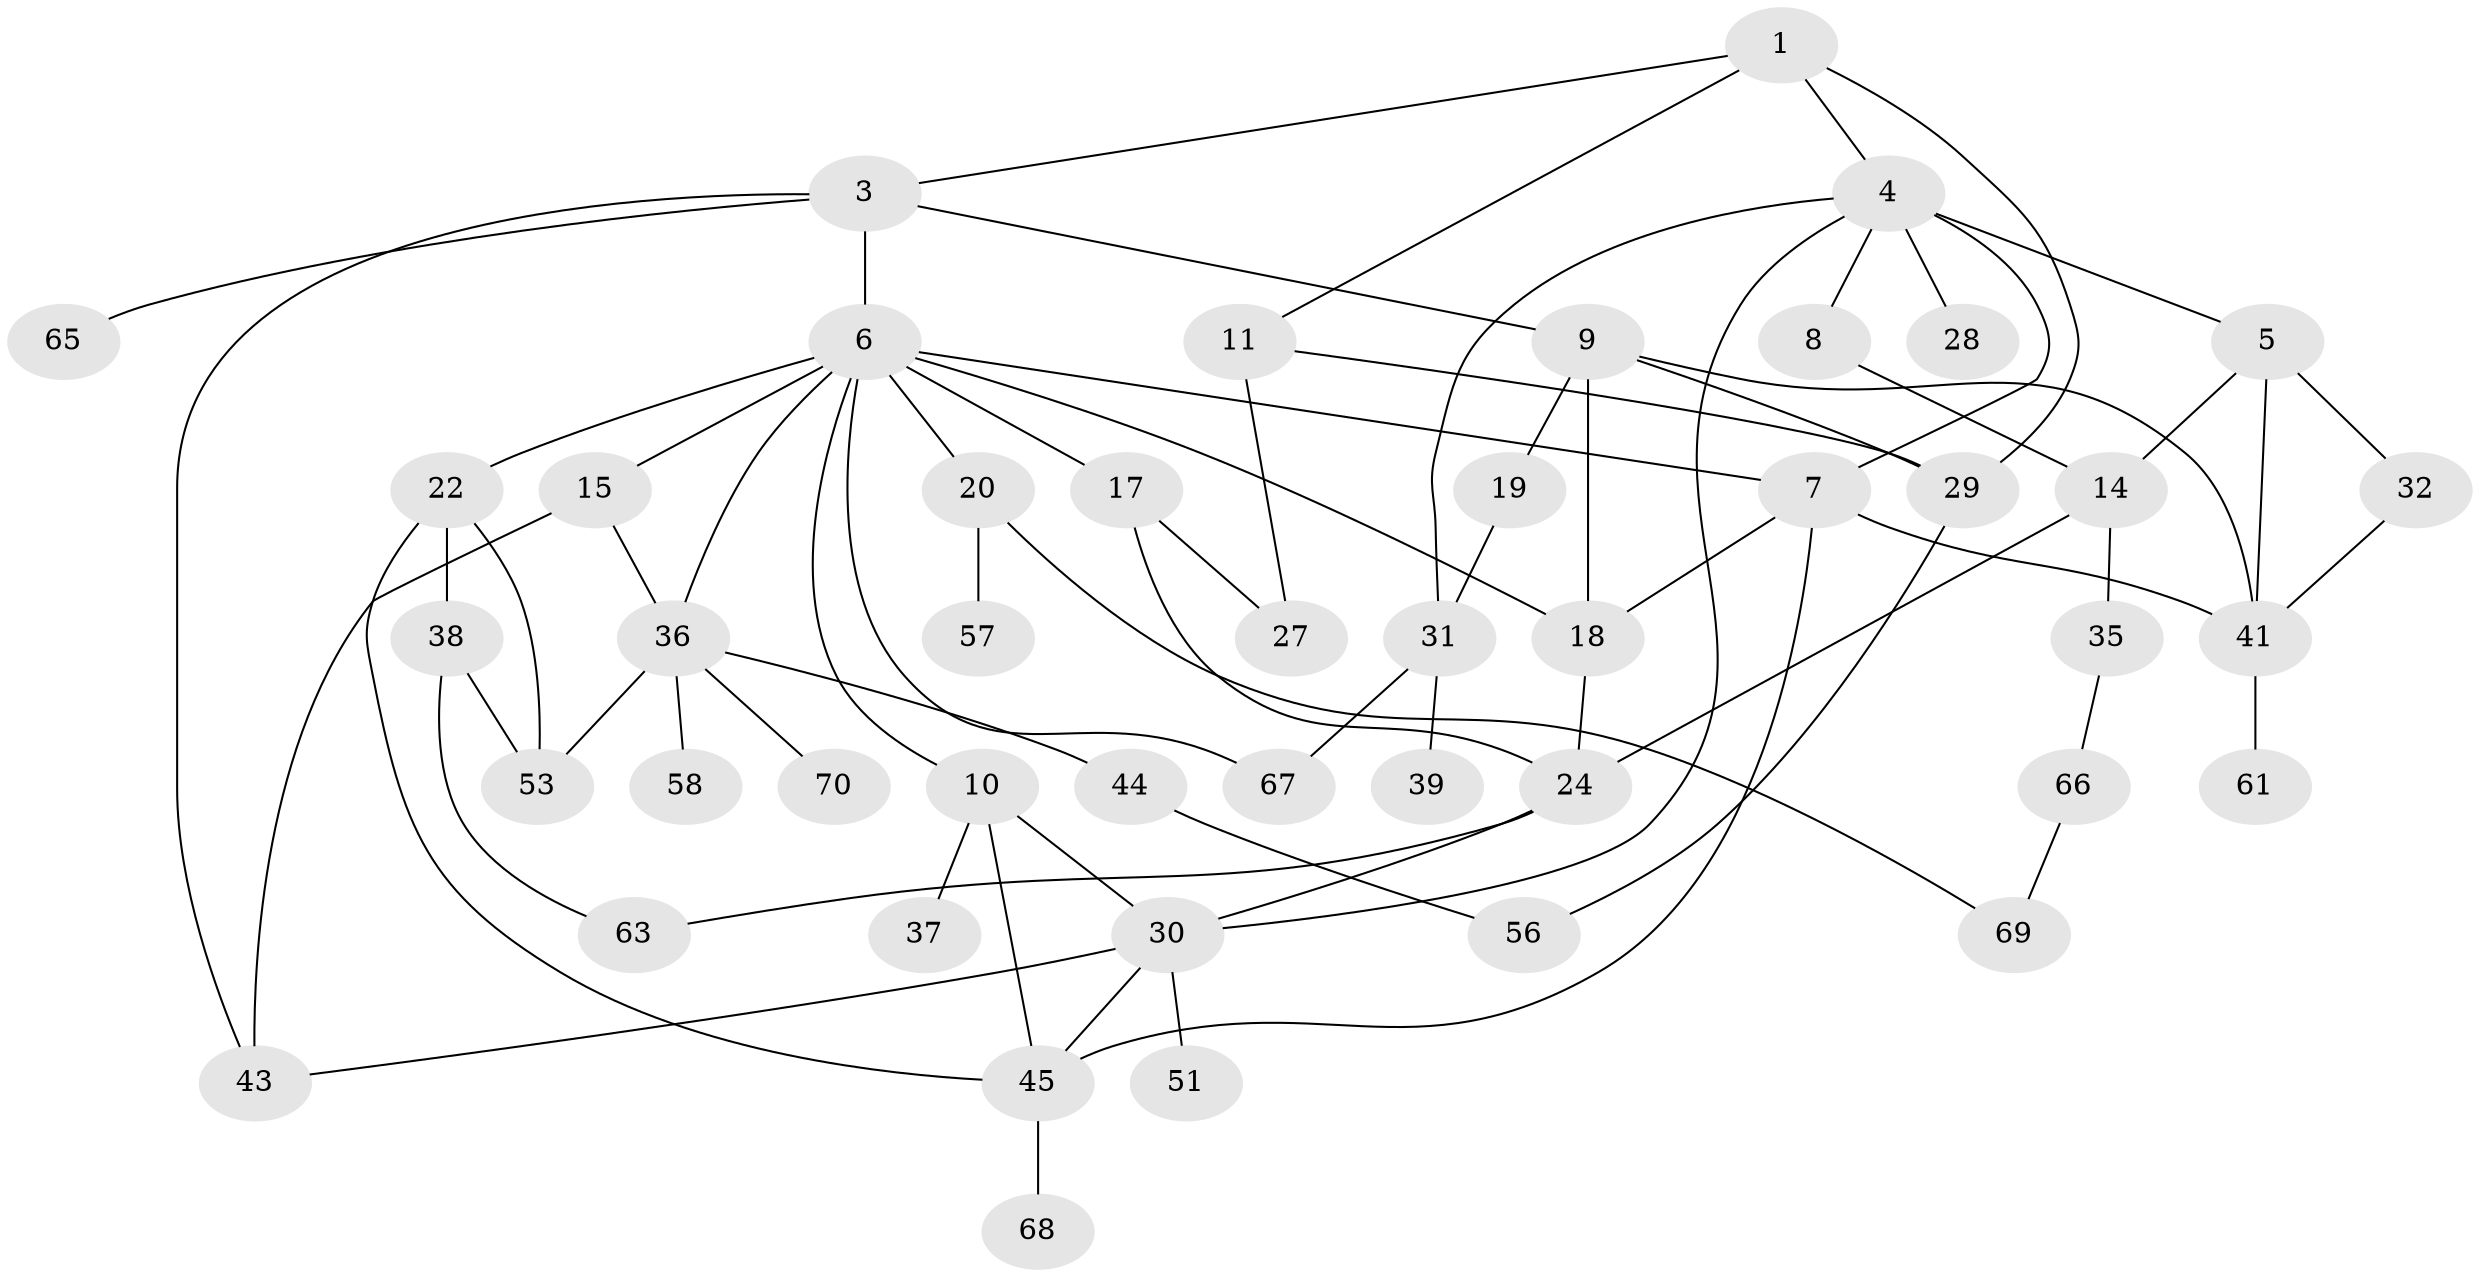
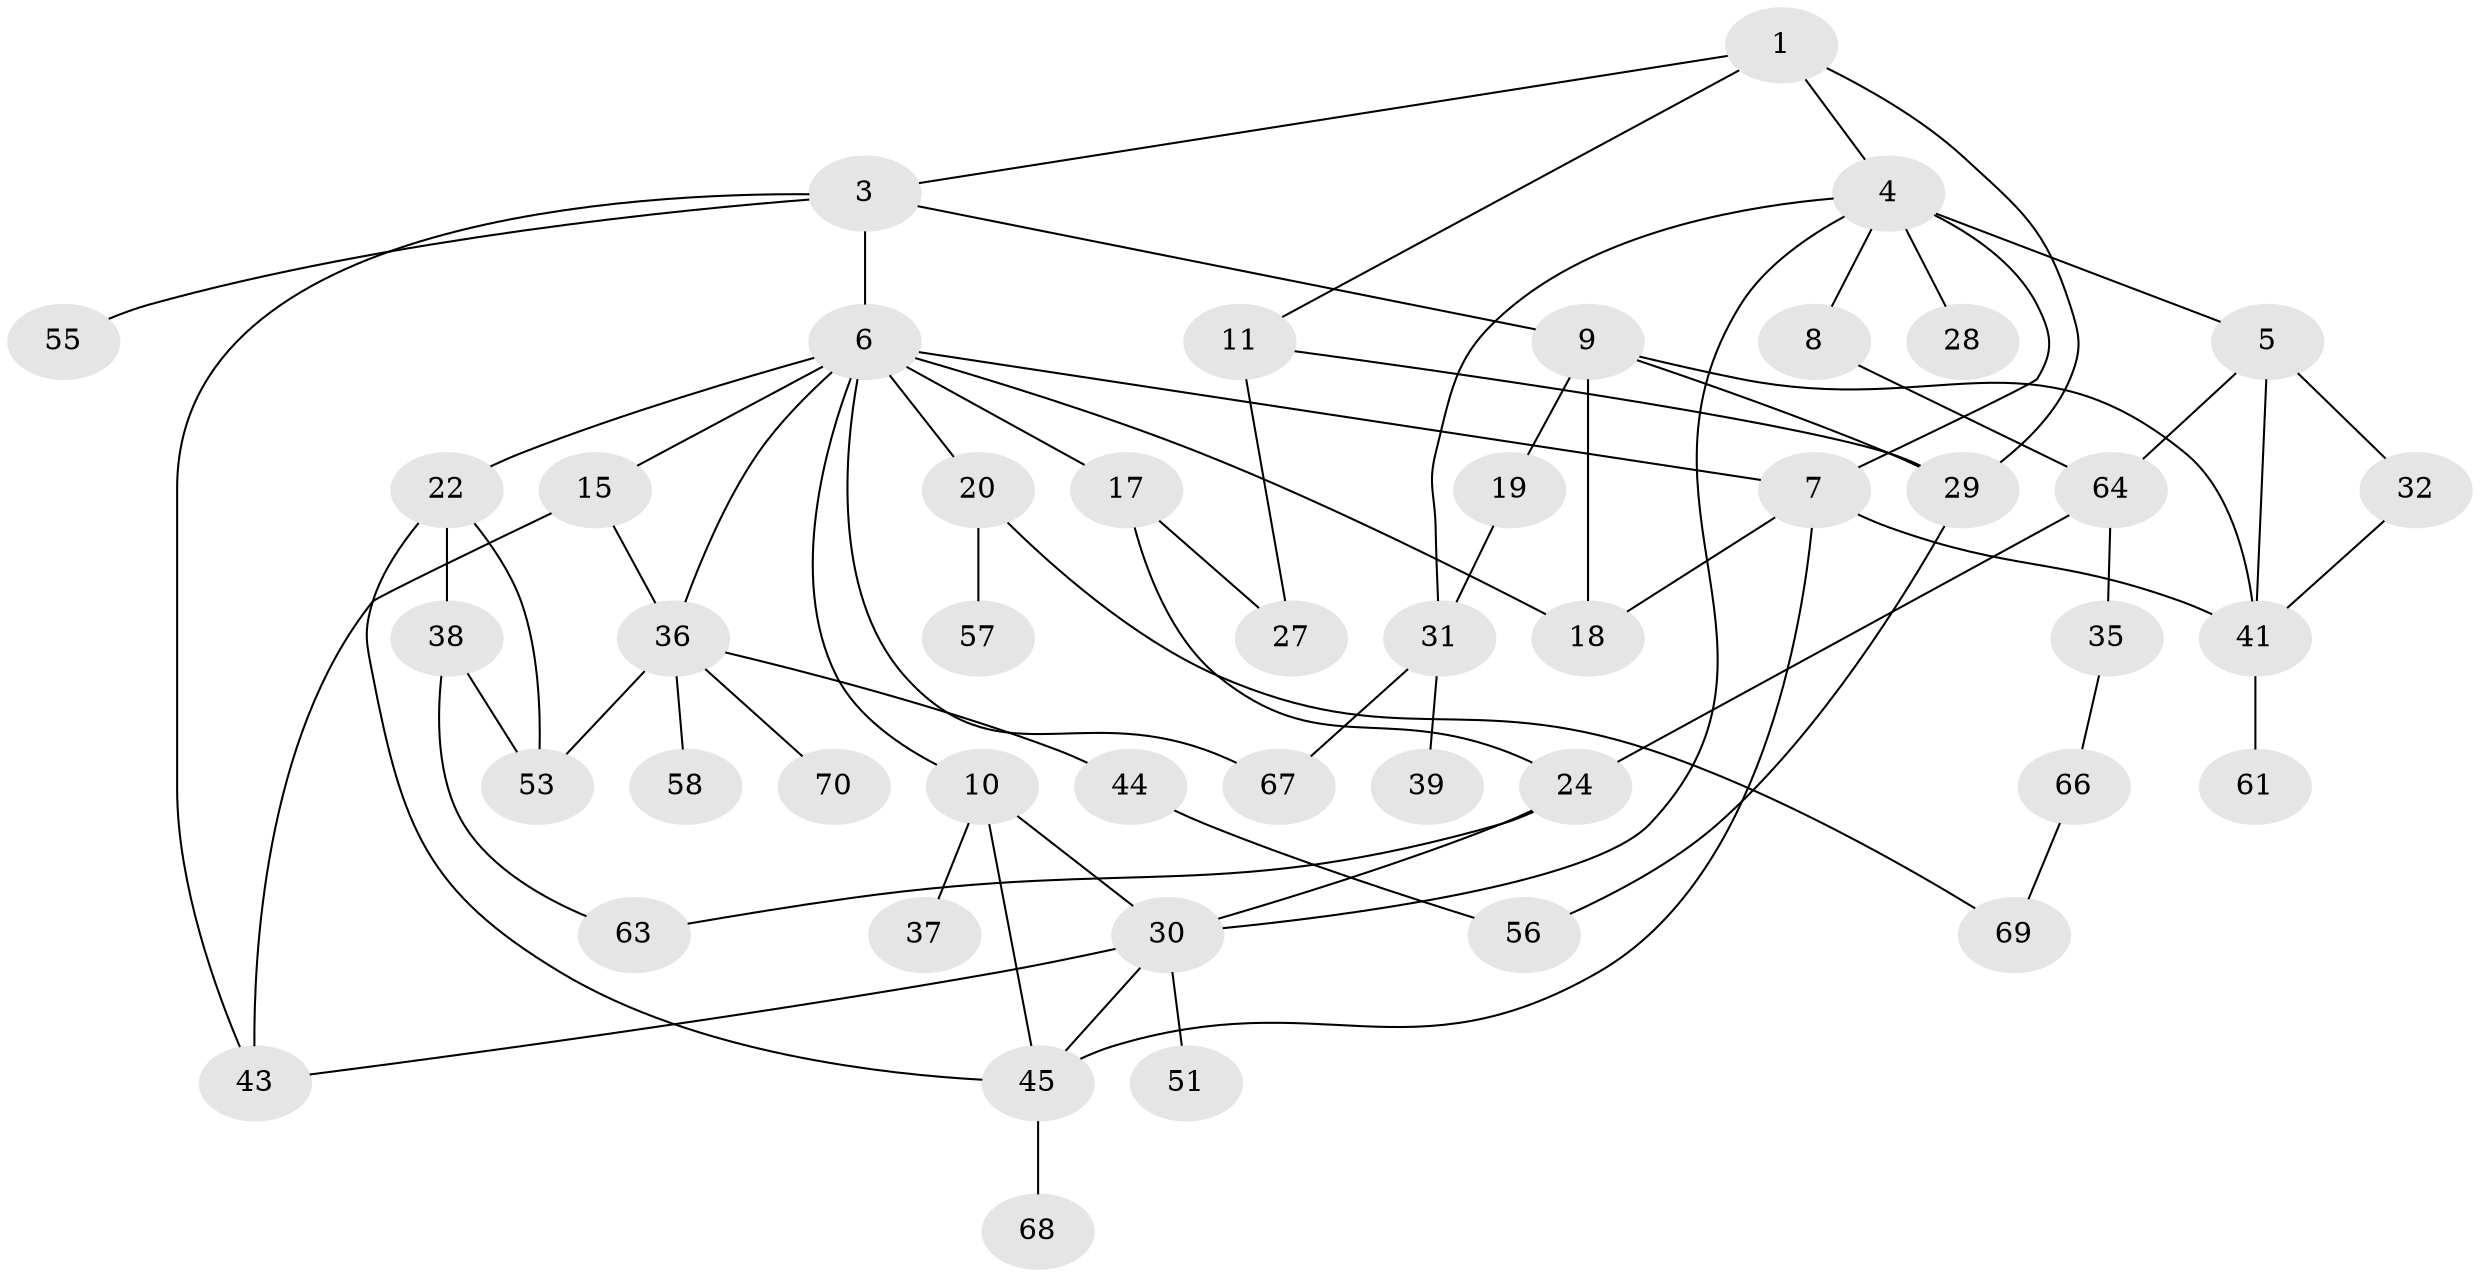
node "65": label "65" -> "55"
node "14": label "14" -> "64"
edge "18" -- "24": removed
